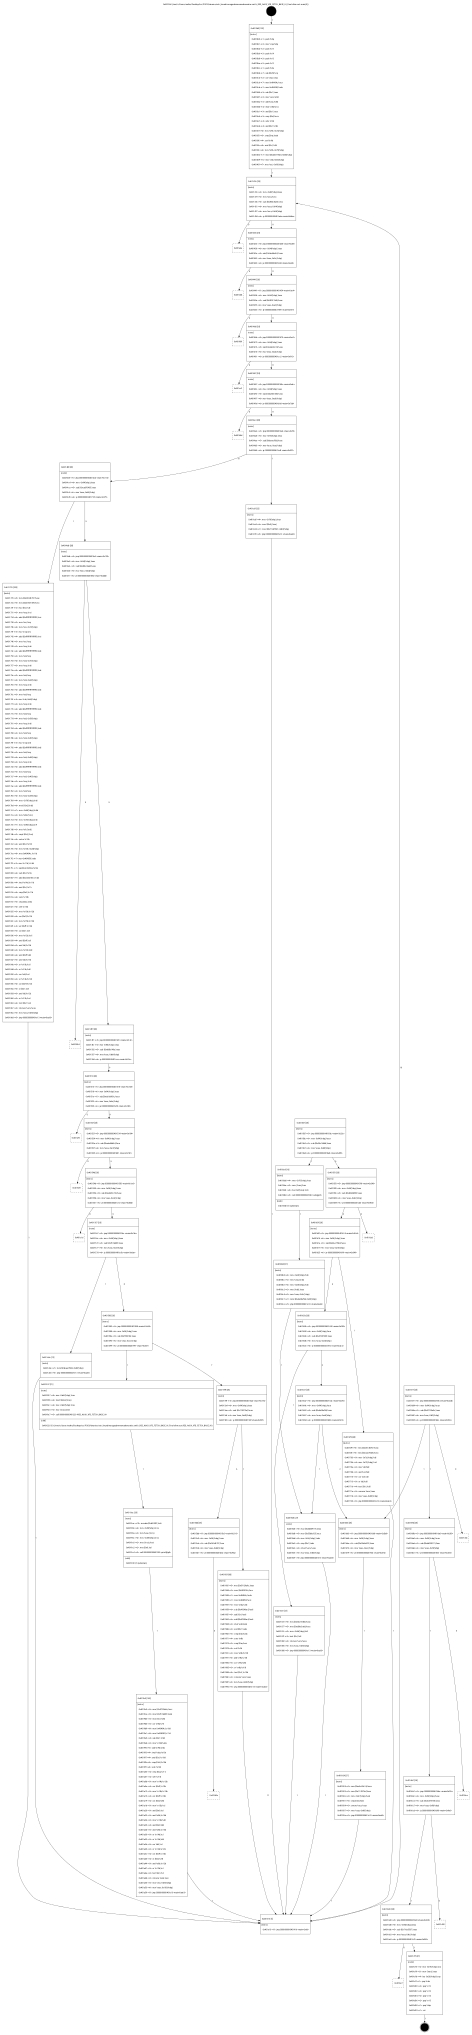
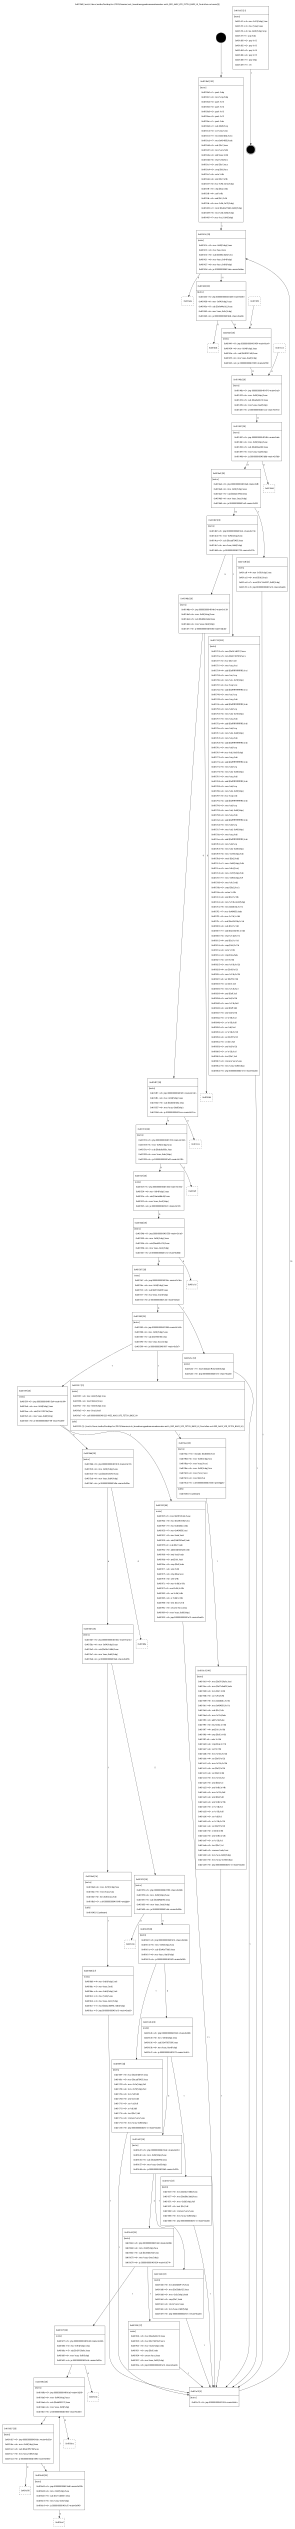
edge "0x40144f [28]" -> "0x401909": reversed
edge "0x40146b [28]" -> "0x401cc2": reversed
node "0x401cce": added
node "0x401b81": removed
edge "0x4018b8 [27]" -> "0x4018d3 [27]": now "0x4018b8 [27]" -> "0x401e13 [5]"
edge "0x40167f [28]" -> "0x401663 [28]": reversed
edge "0x4015bb [28]" -> "0x4015d7 [28]": added, label "6"
edge "0x4016d3 [28]" -> "0x401cf5 [21]": now "0x4016d3 [28]" -> "0x40169b [28]"
